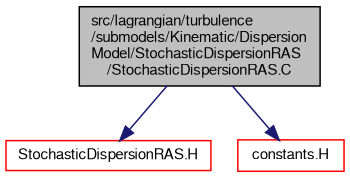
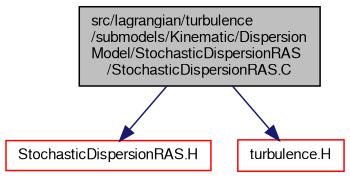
node "constants.H": label "constants.H" -> "turbulence.H"
